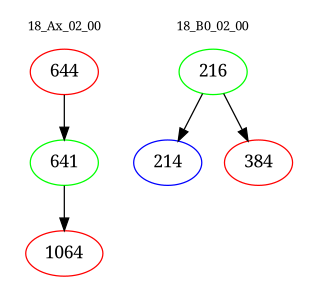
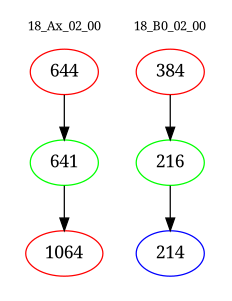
edge "216" -> "384": reversed
